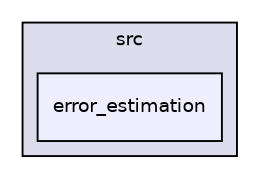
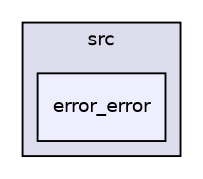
node "error_estimation": label "error_estimation" -> "error_error"
